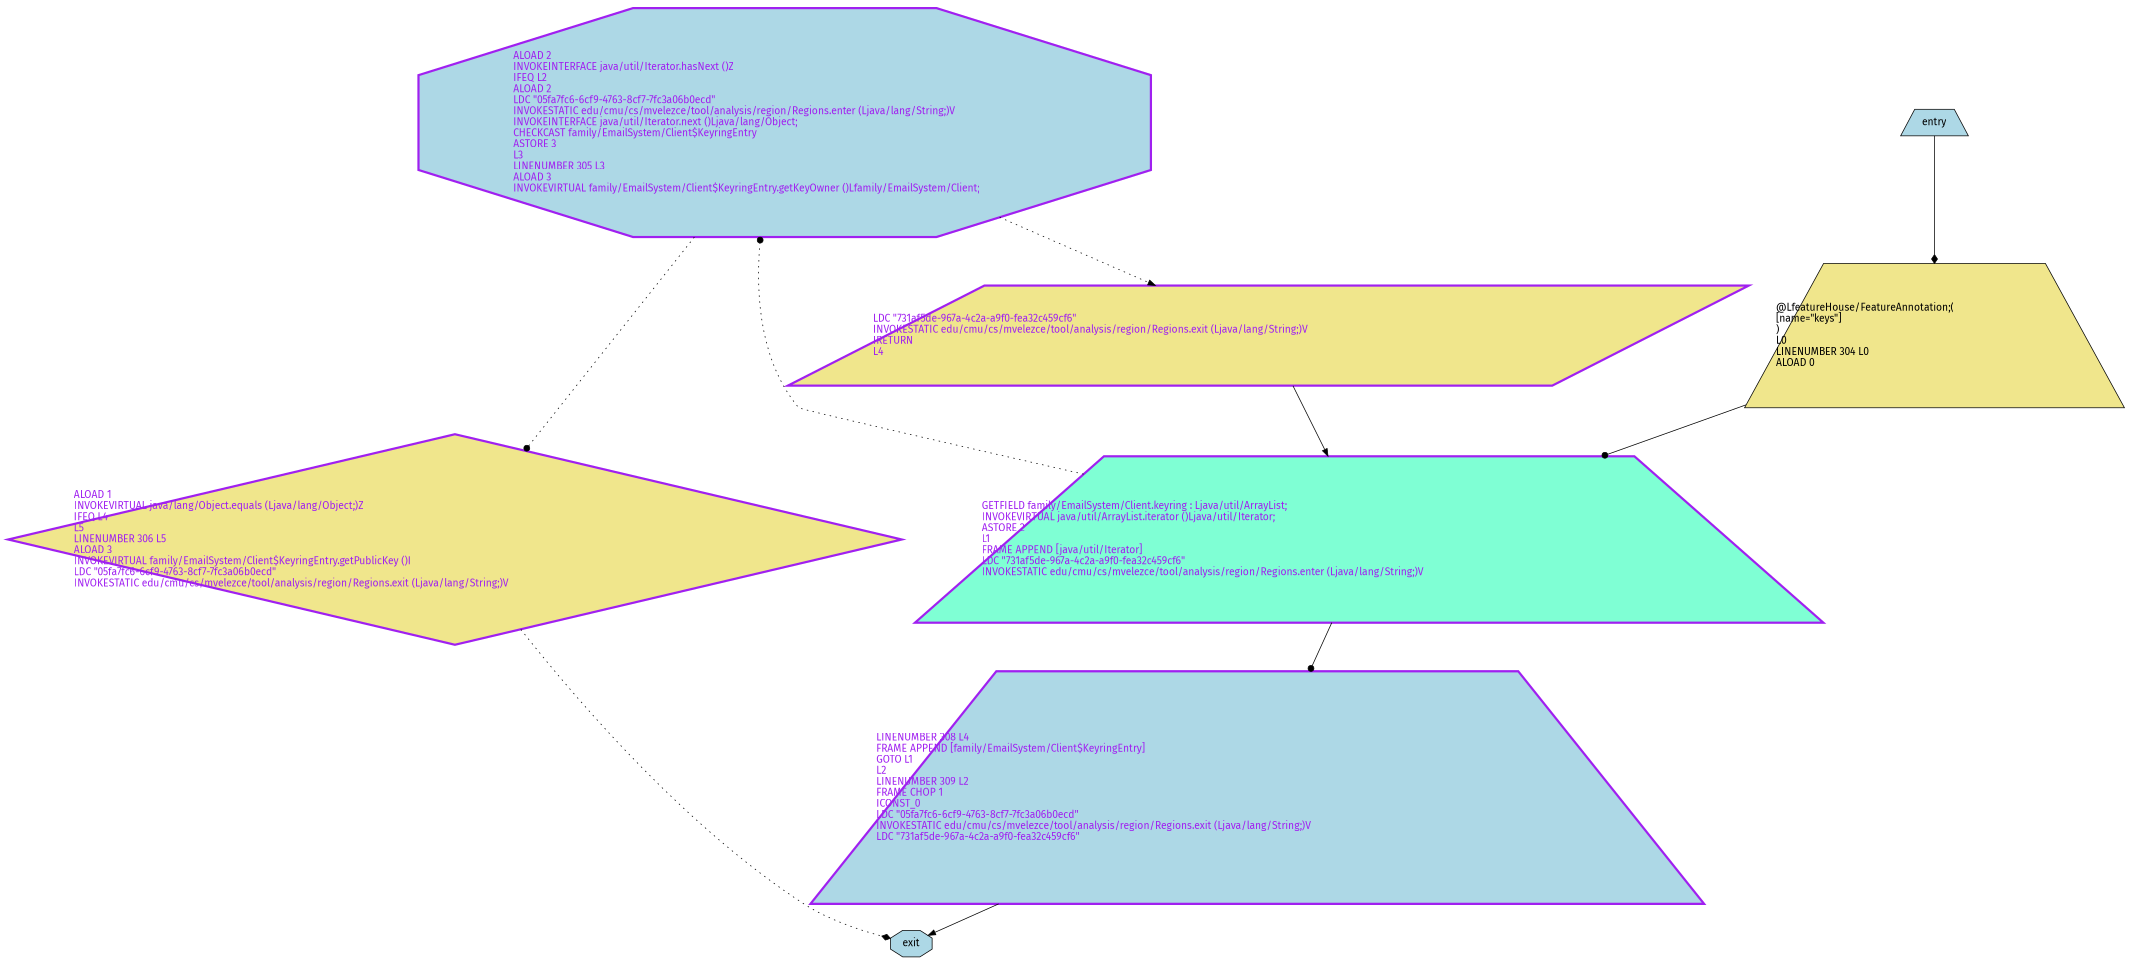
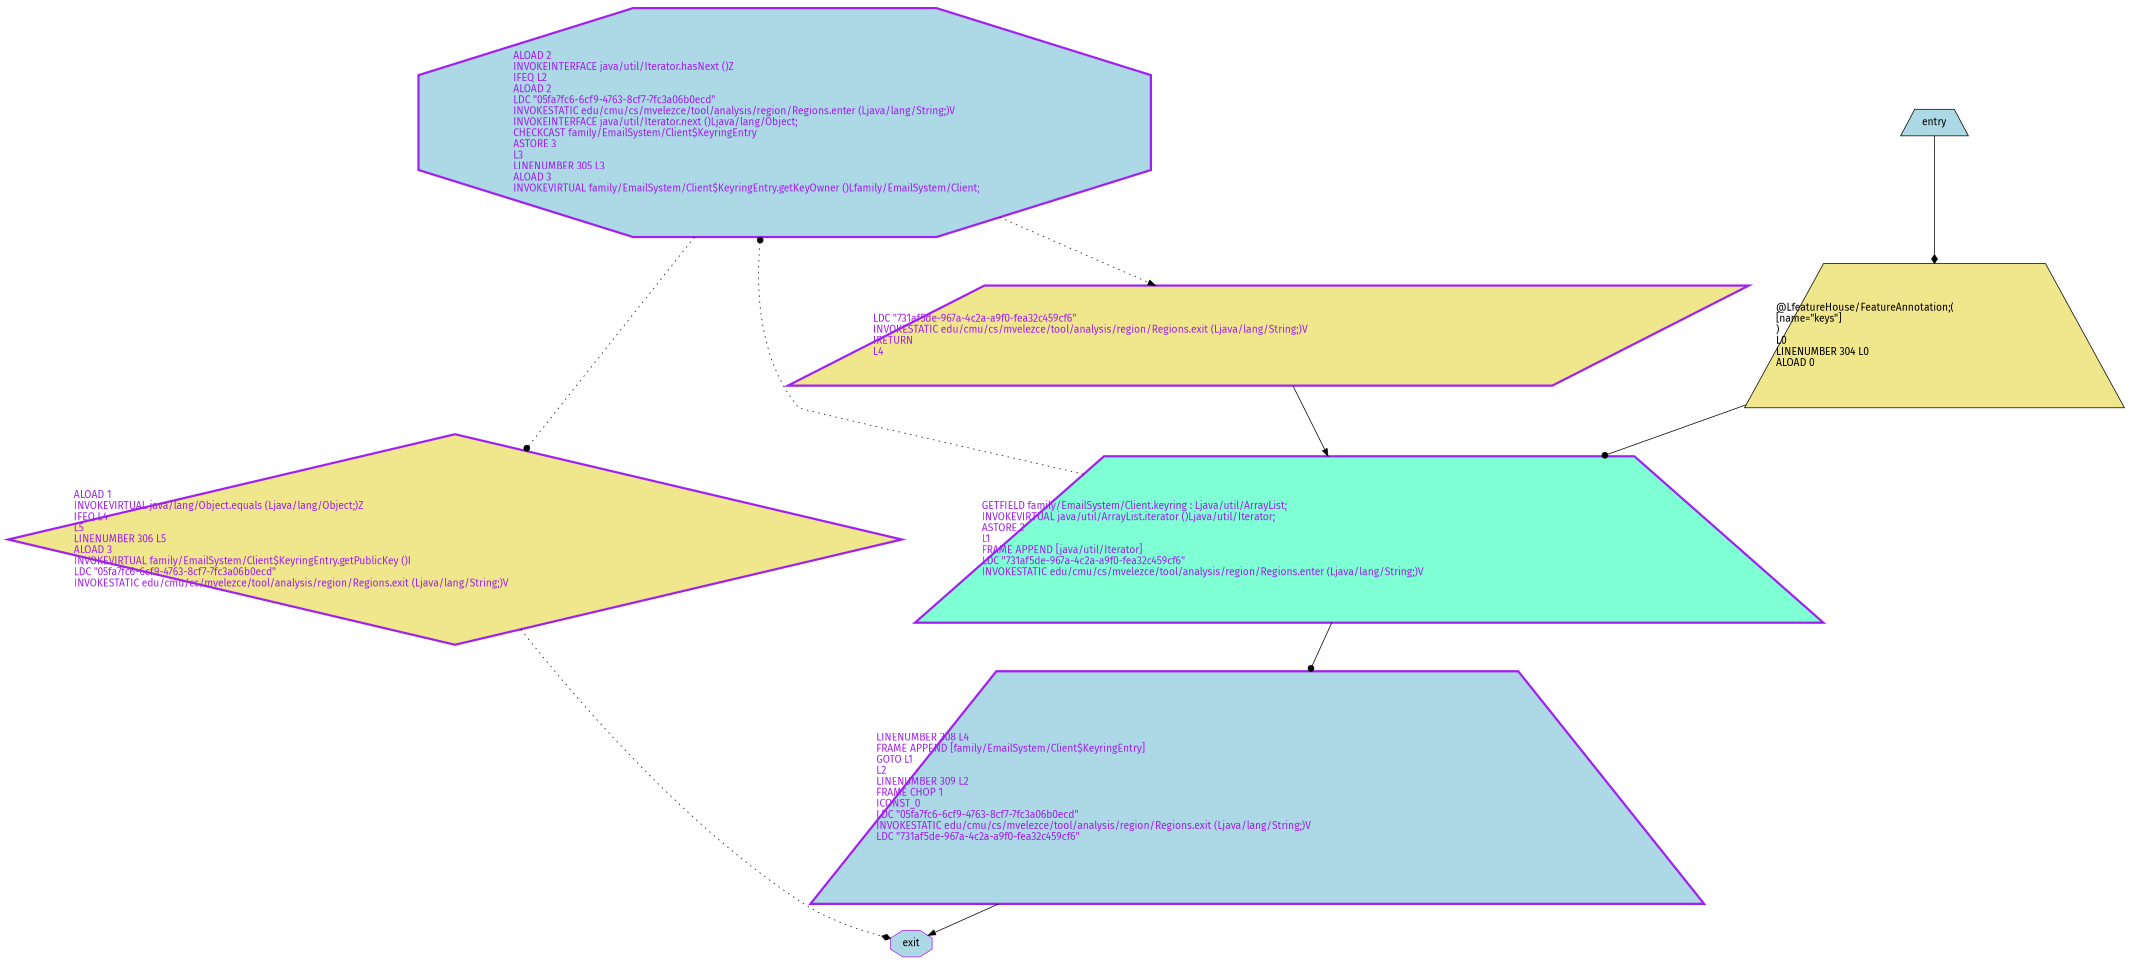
node "exit": color black -> purple
